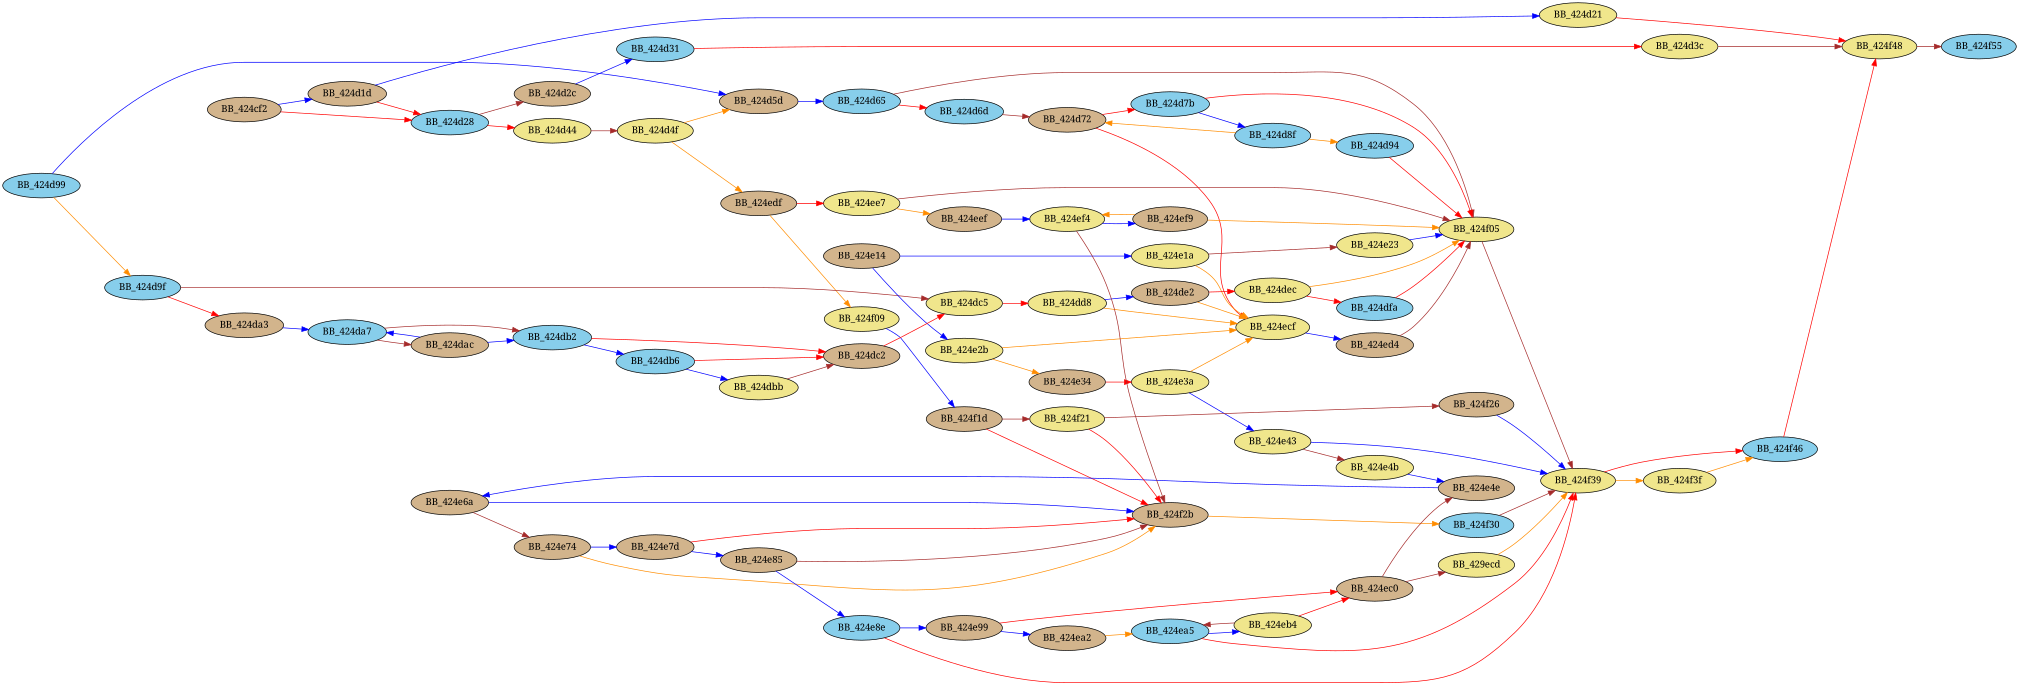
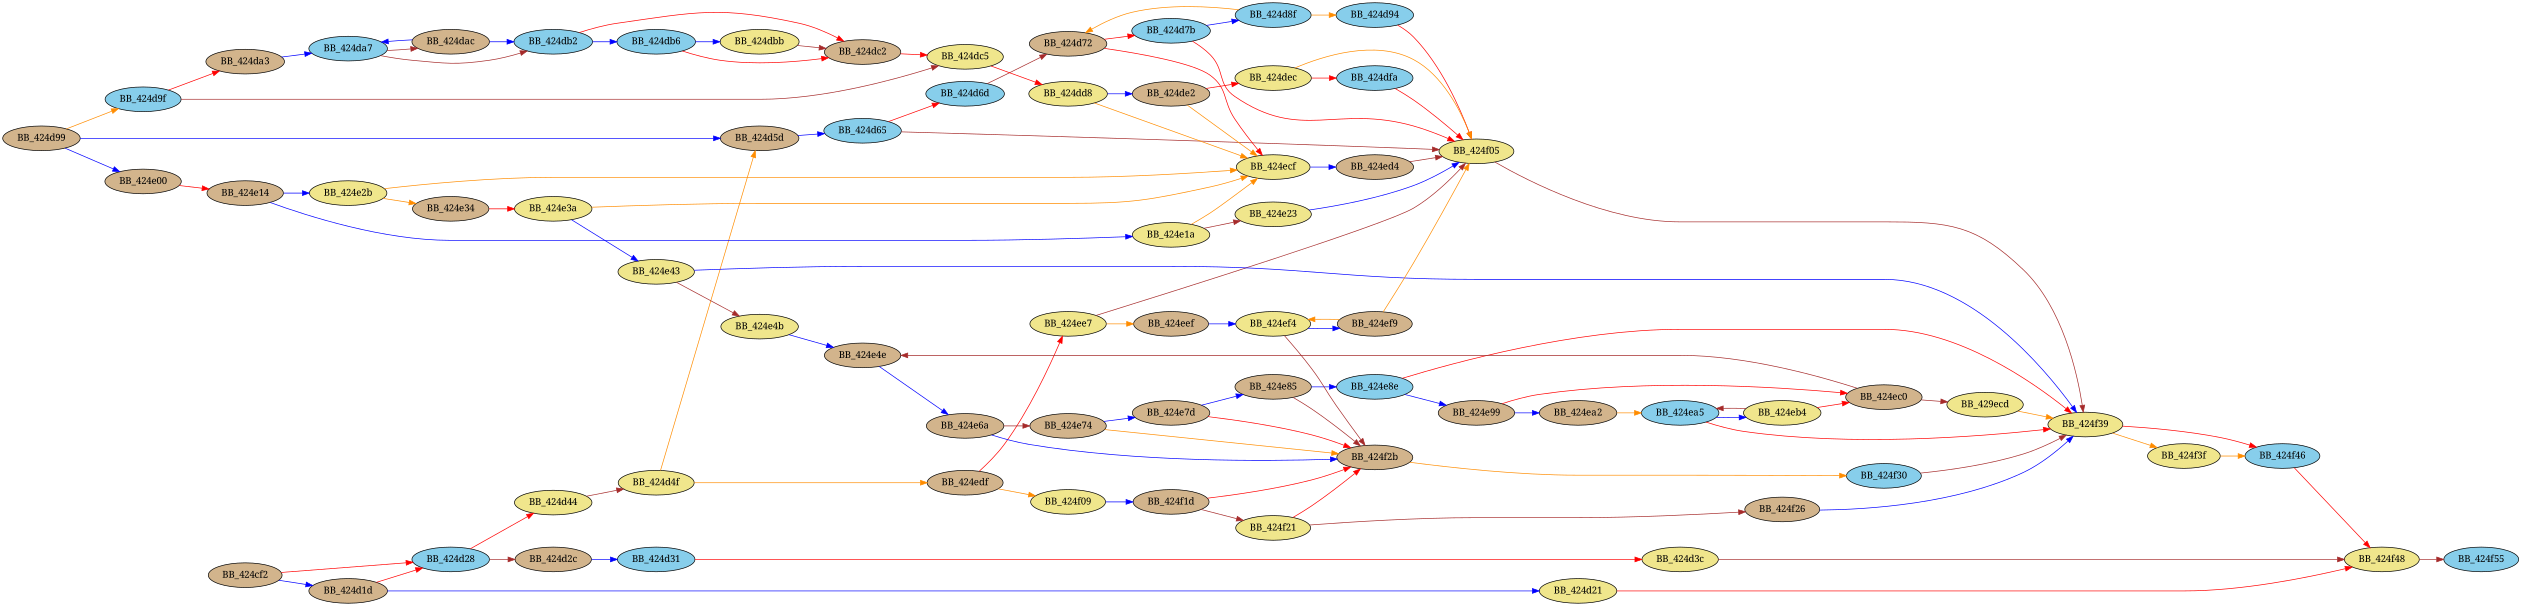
node "BB_424e00": added
node "BB_424d99": fillcolor skyblue -> tan
